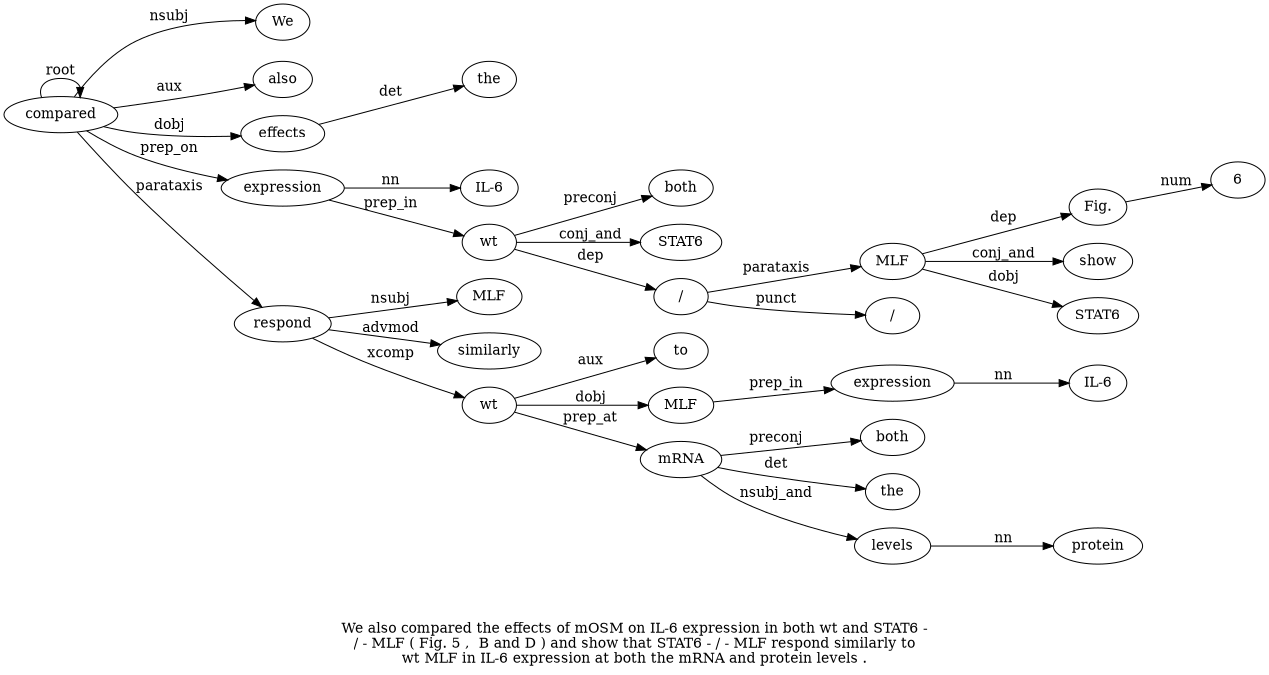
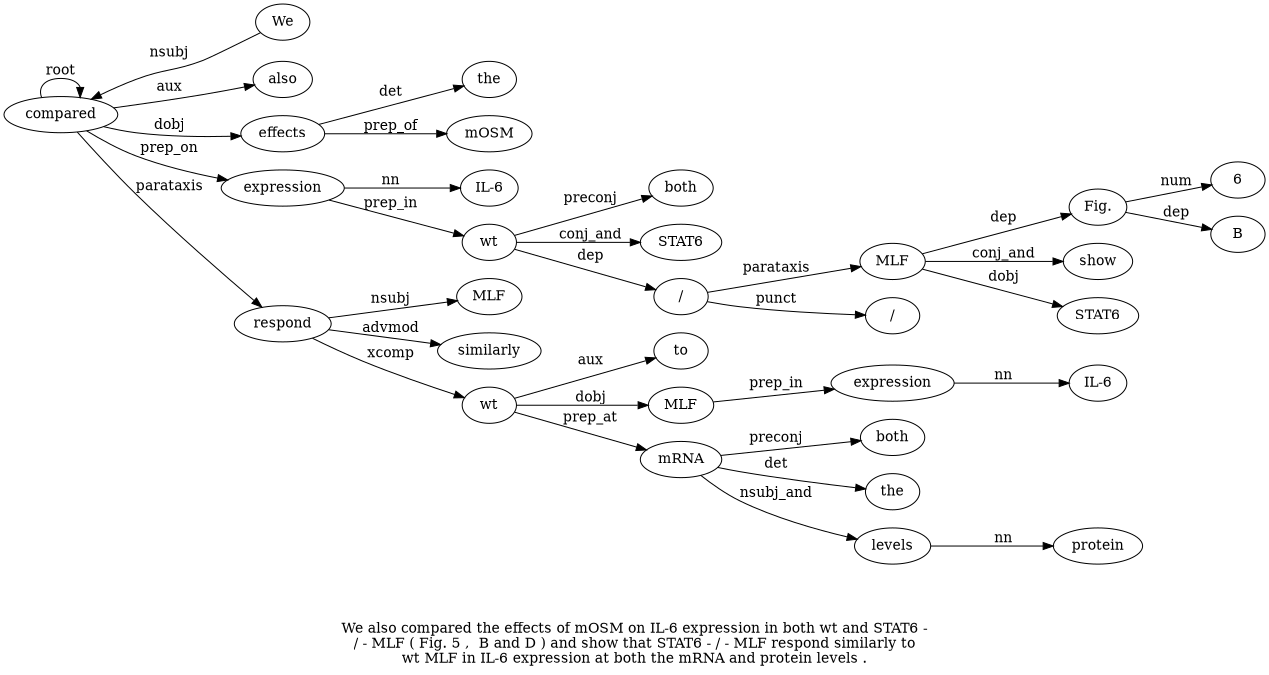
edge "compared" -> "We": reversed
node "mOSM": added
node "B": added
